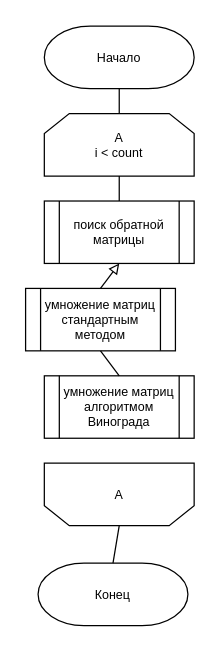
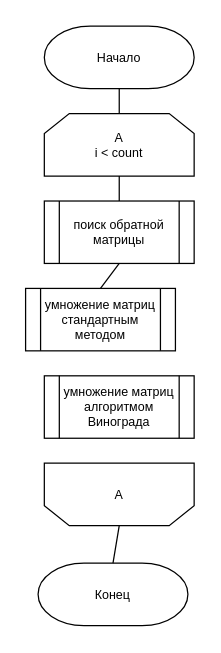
edge "умножение матриц стандартным методом" -> "поиск обратной матрицы": arrowhead block -> none
edge "умножение матриц стандартным методом" -- "умножение матриц алгоритмом Винограда": removed
